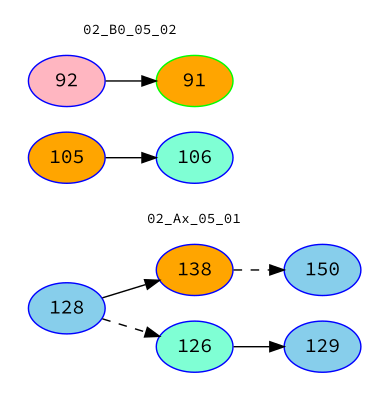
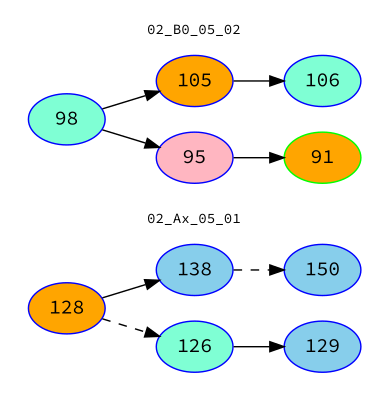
node "92": label "92" -> "95"
node "98": added
node "138": fillcolor orange -> skyblue
node "128": fillcolor skyblue -> orange
